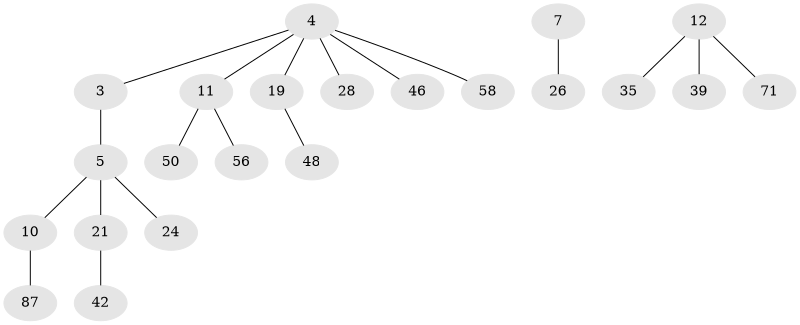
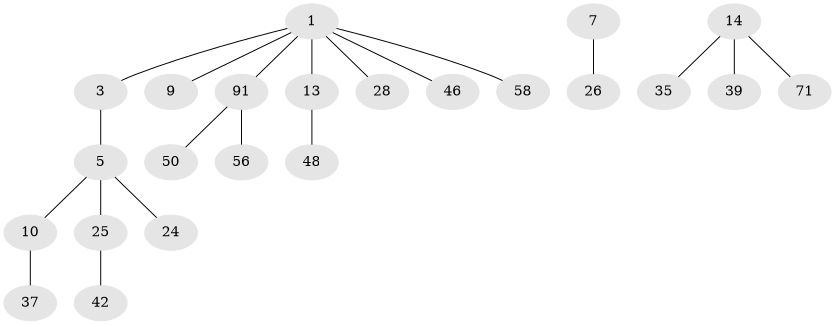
node "4": label "4" -> "1"
node "12": label "12" -> "14"
node "9": added
node "11": label "11" -> "91"
node "19": label "19" -> "13"
node "21": label "21" -> "25"
node "87": label "87" -> "37"
